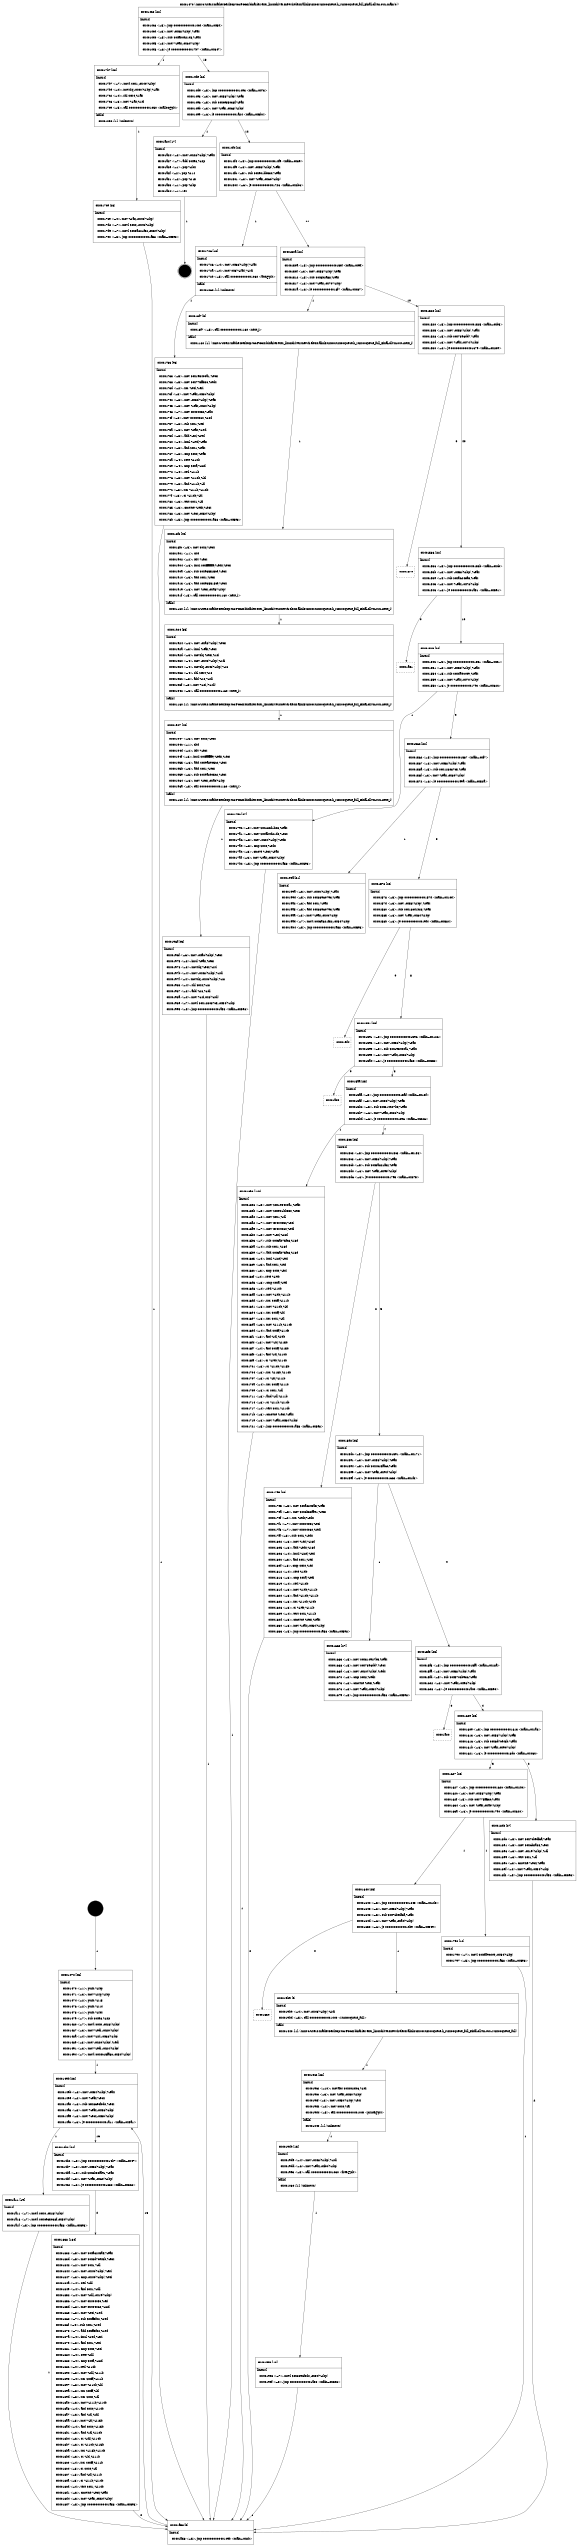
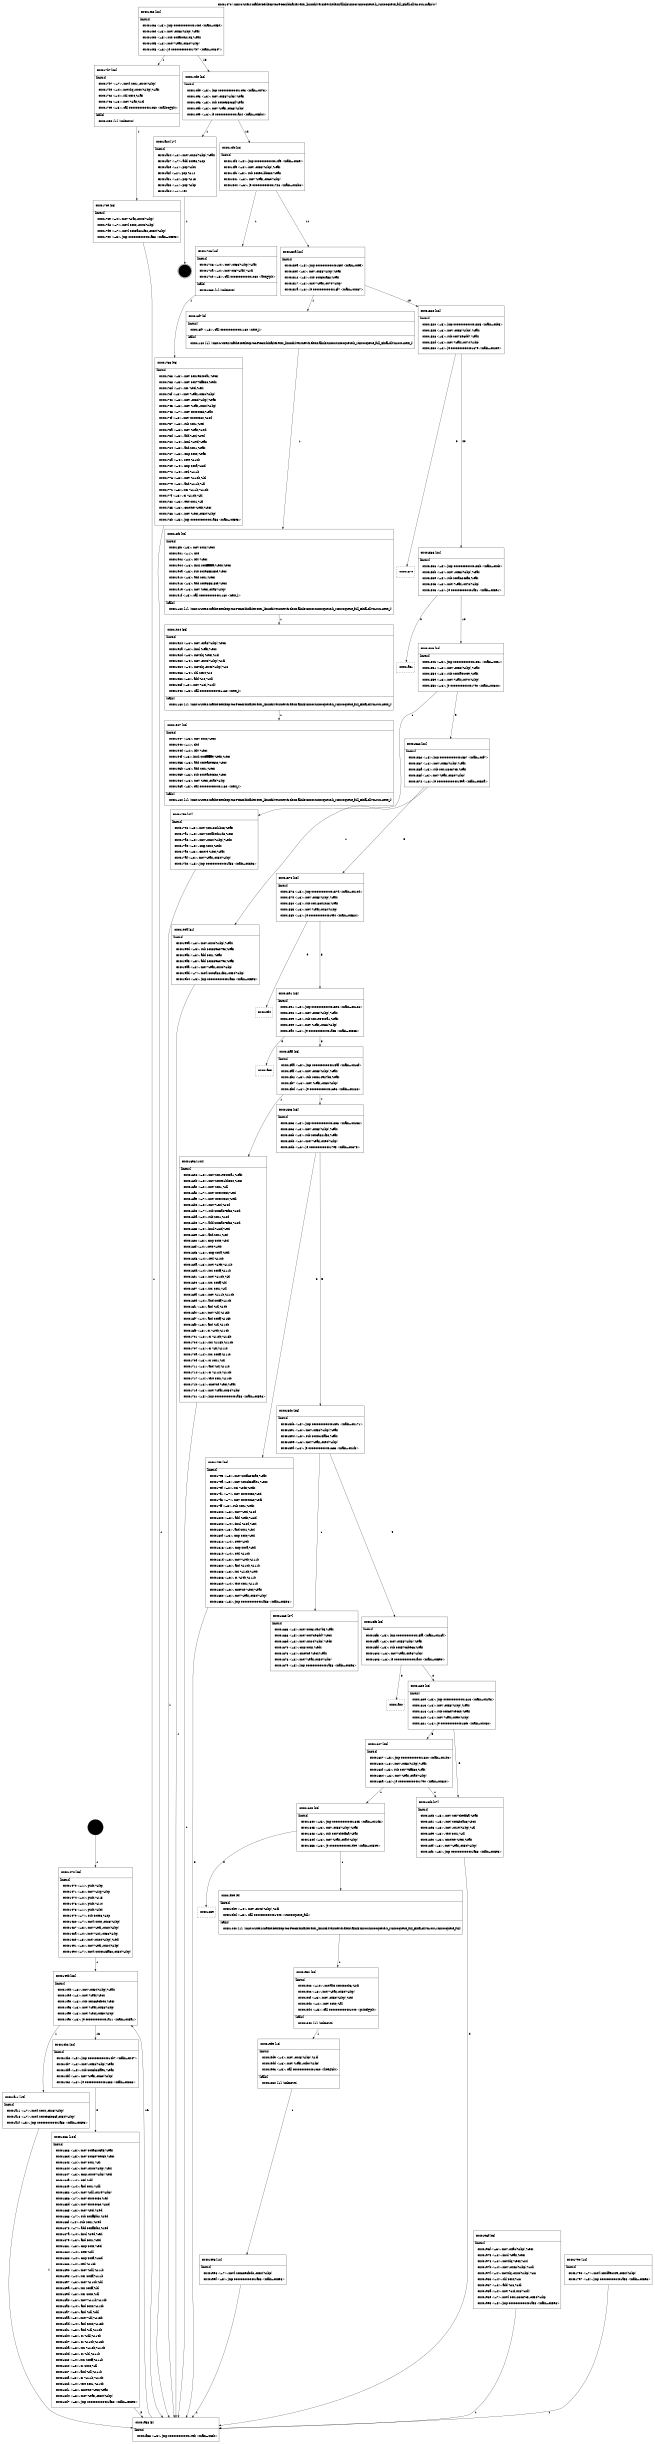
edge "0x401947 [40]" -> "0x40196f [43]": removed, label "1"
edge "0x40199a [31]" -> "0x401a58 [5]": added, label "1"
edge "0x401627 [25]" -> "0x401790 [12]": now "0x401627 [25]" -> "0x4018dc [27]"
